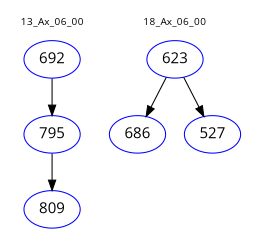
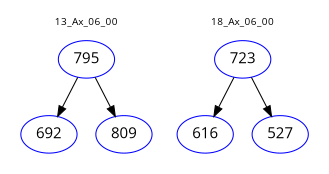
node "623": label "623" -> "723"
edge "692" -> "795": reversed
node "686": label "686" -> "616"
